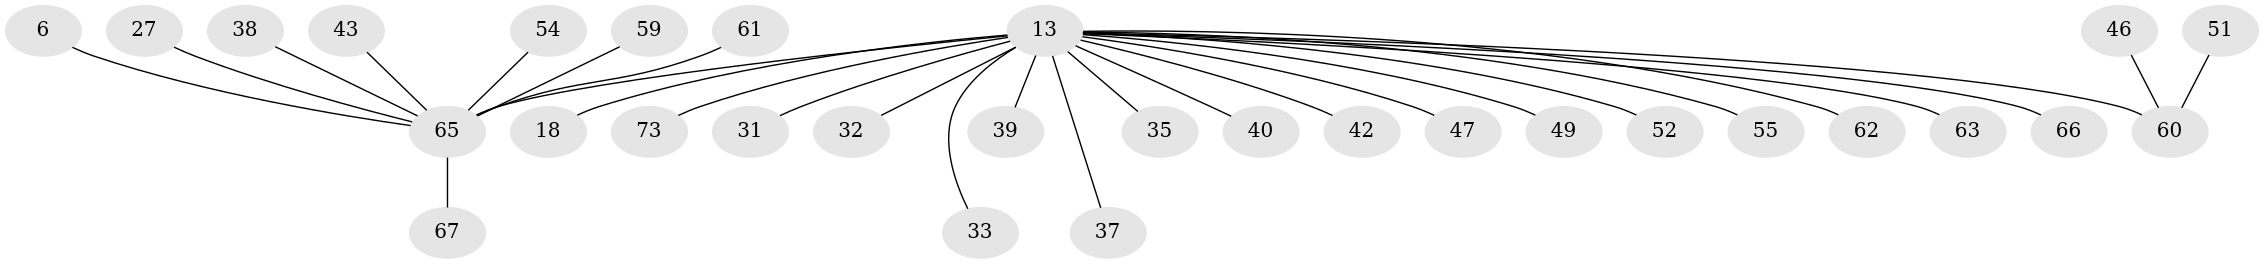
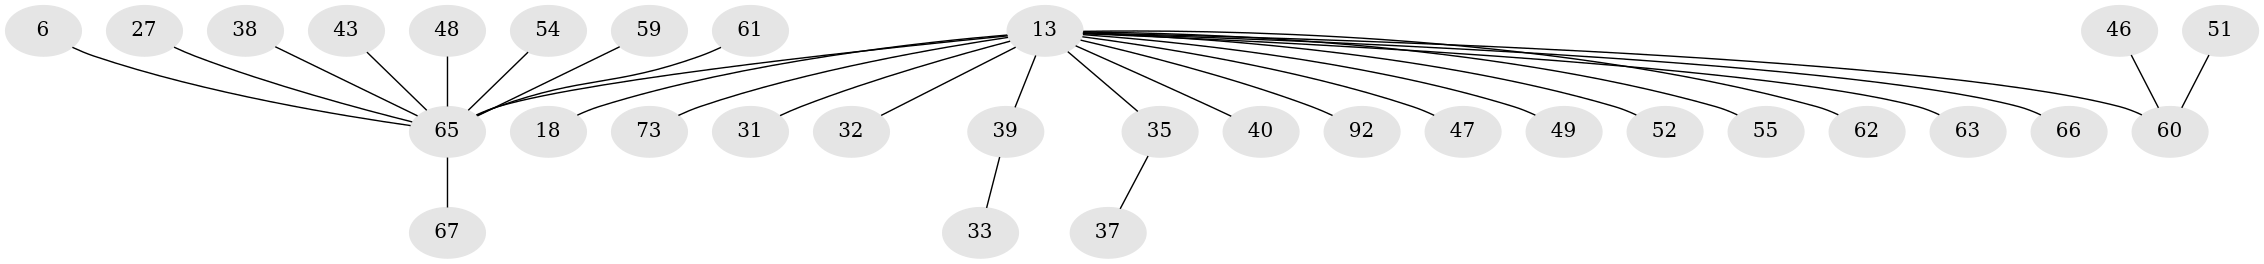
node "48": added
edge "13" -- "33": now "39" -- "33"
edge "13" -- "37": now "35" -- "37"
node "42": label "42" -> "92"
